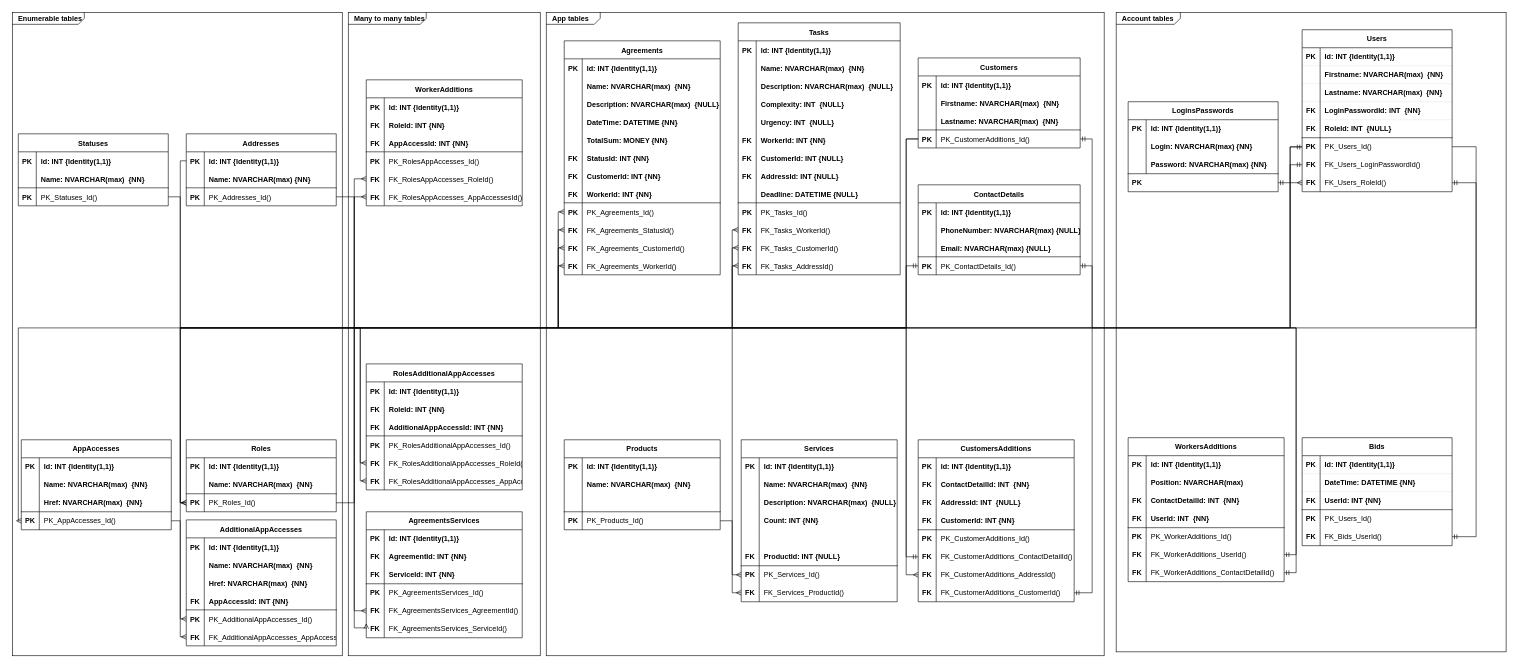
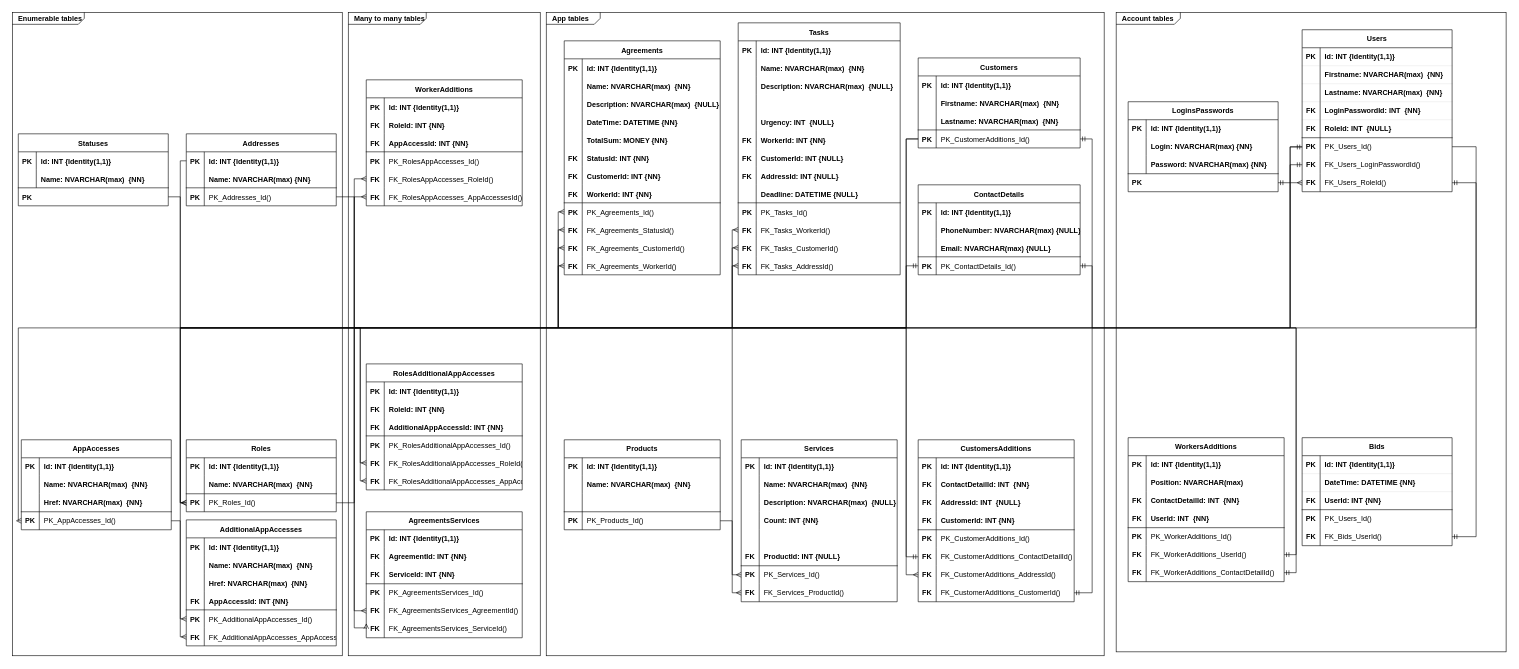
node "Complexity: INT {NULL}": removed
node "PK_Statuses_Id()": removed
